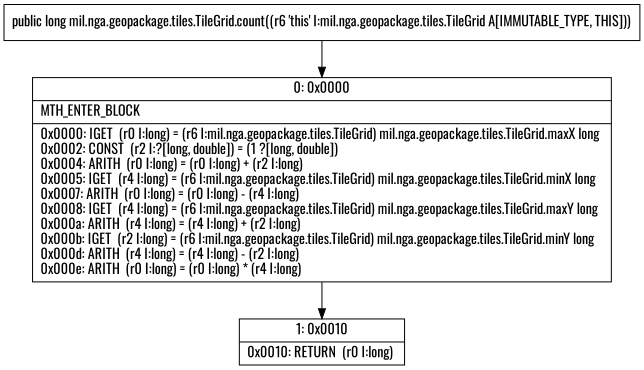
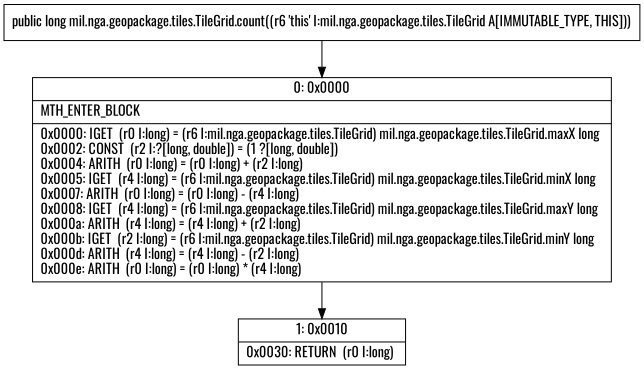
node "1: 0x0010": text "0x0010: RETURN  (r0 I:long)" -> "0x0030: RETURN  (r0 I:long)"
